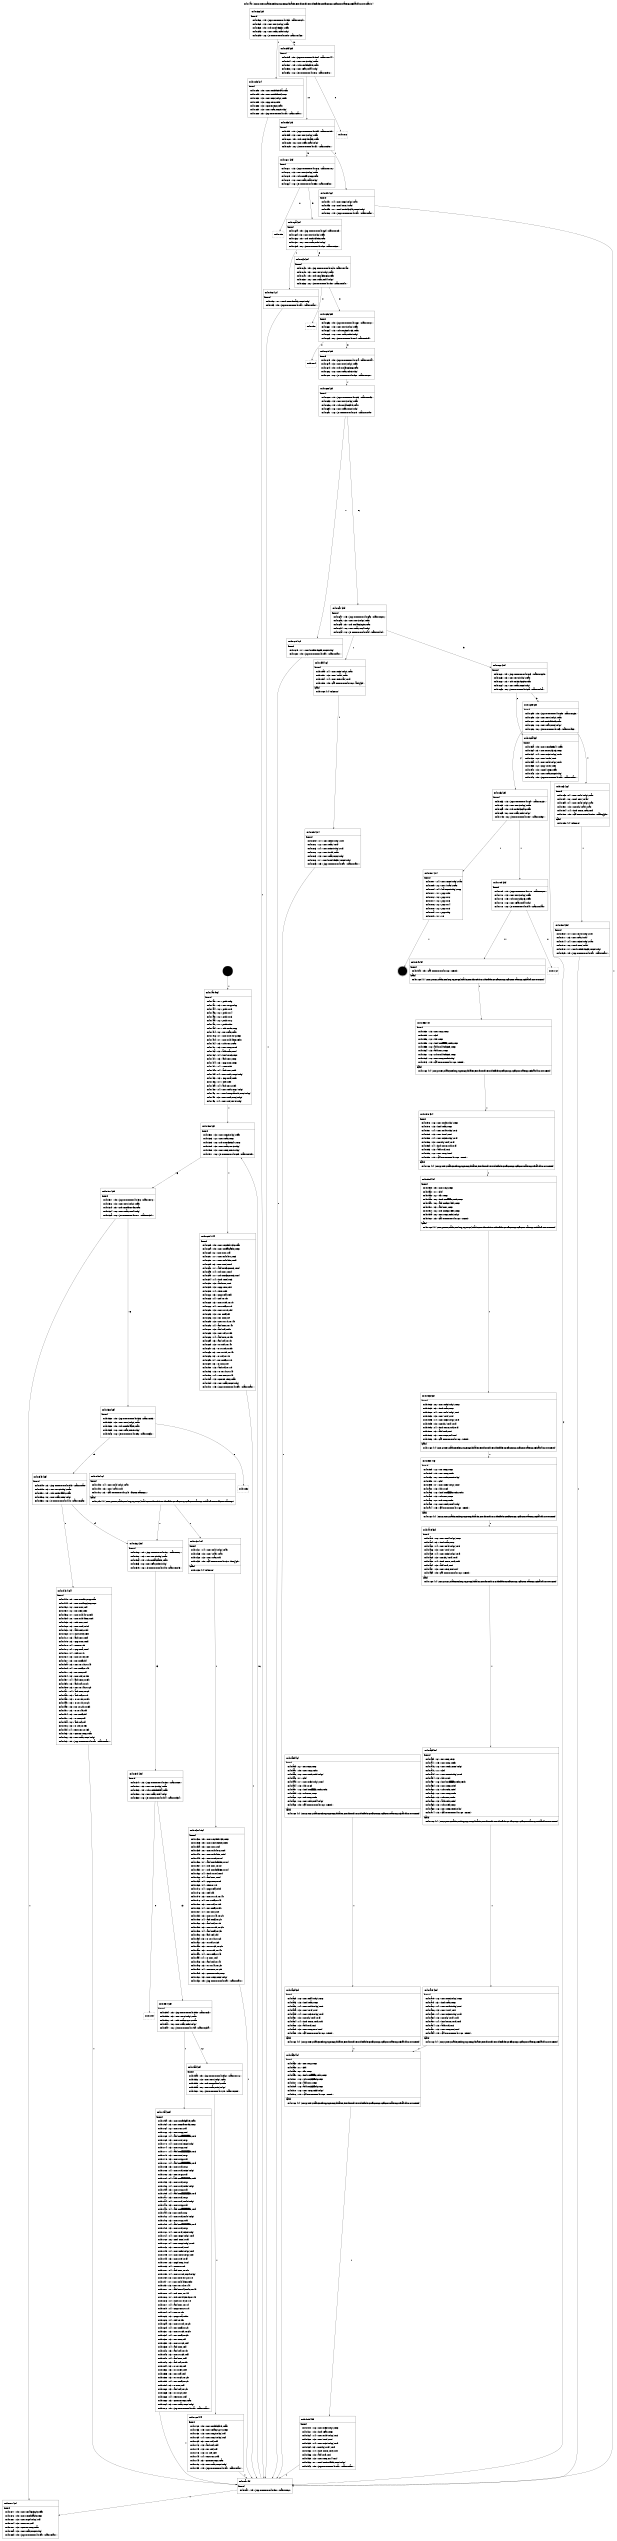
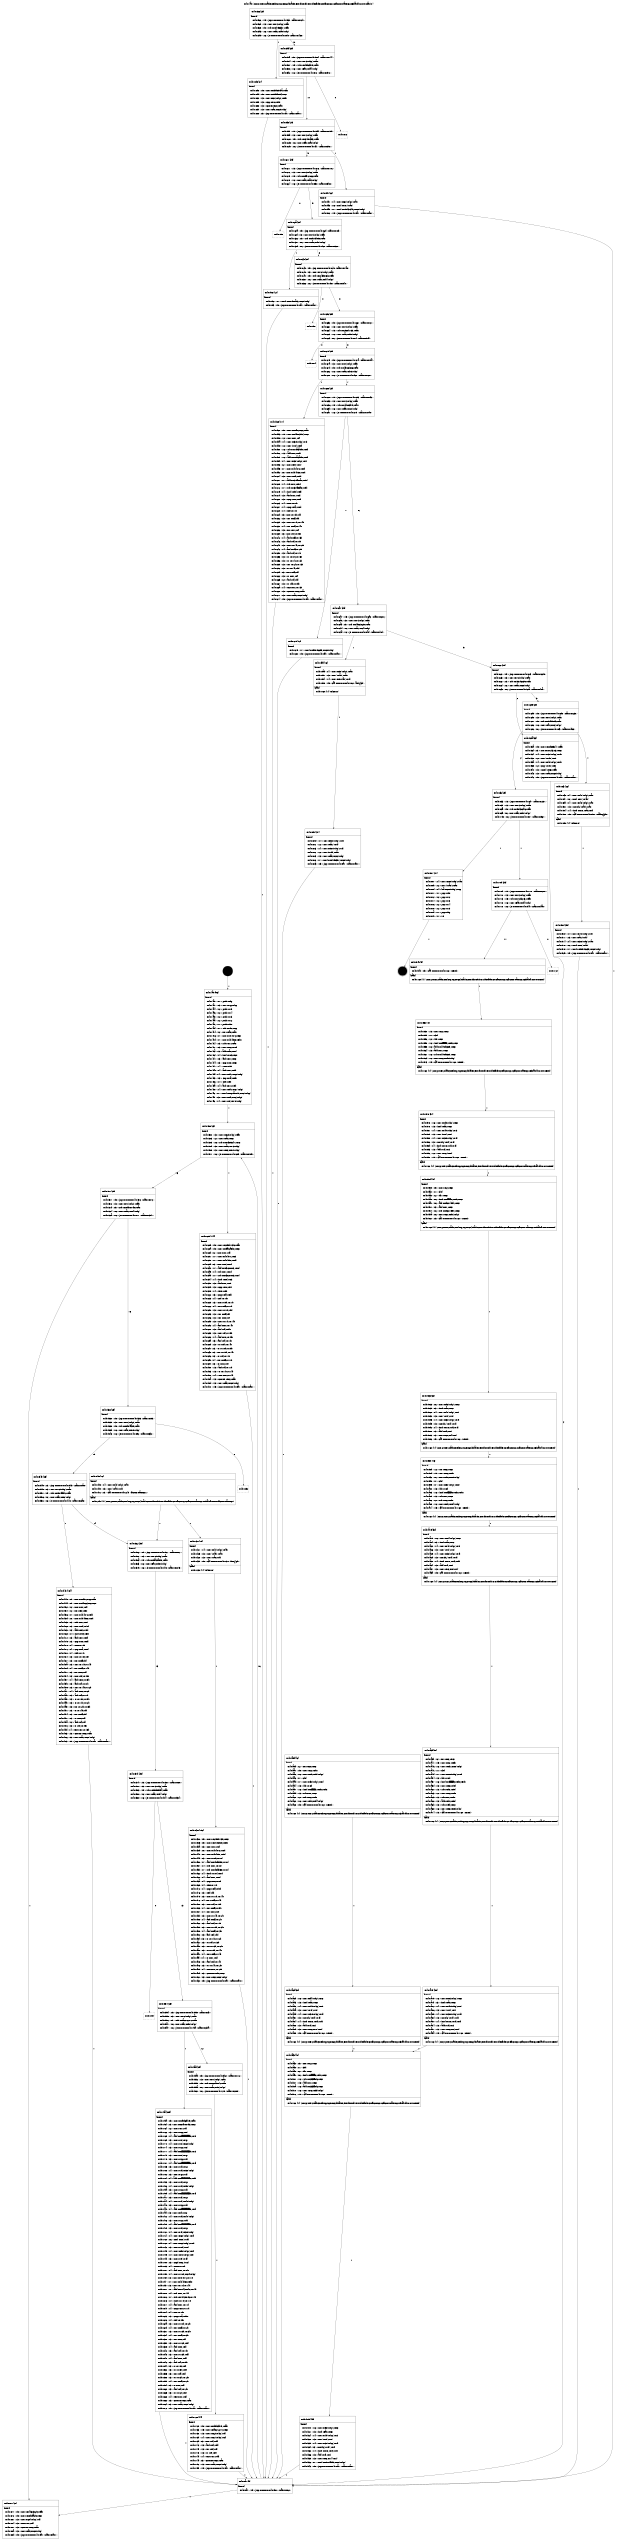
node "0x401bce [171]": added
